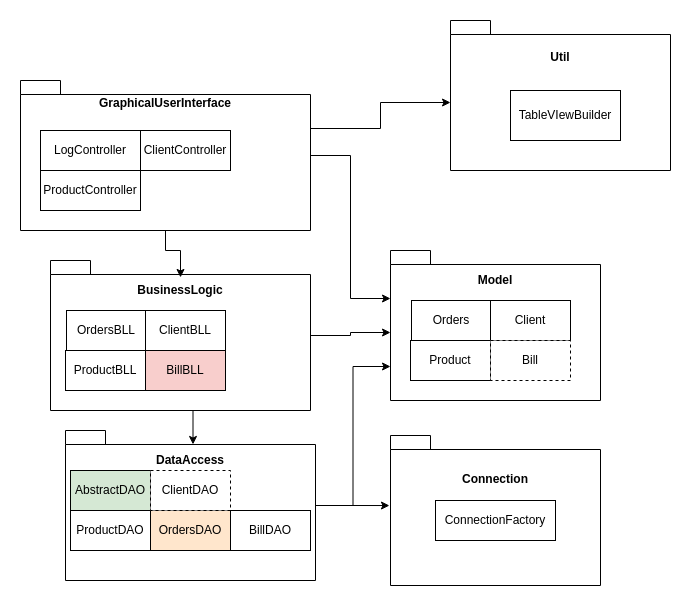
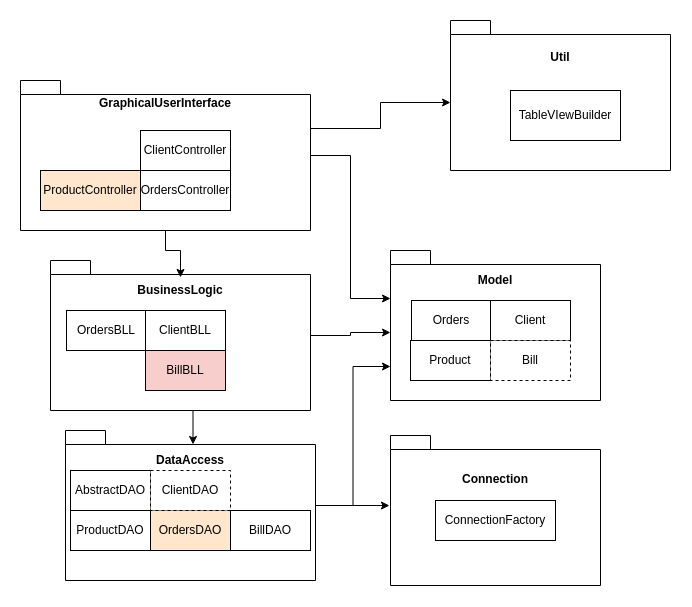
node "LogController": removed
node "ProductController": fillcolor #ffffff -> #ffe6cc
node "OrdersController": added
node "ProductBLL": removed
node "AbstractDAO": fillcolor #d5e8d4 -> #ffffff
